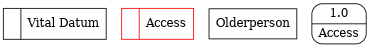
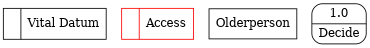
node "1.0": text "Access" -> "Decide"
